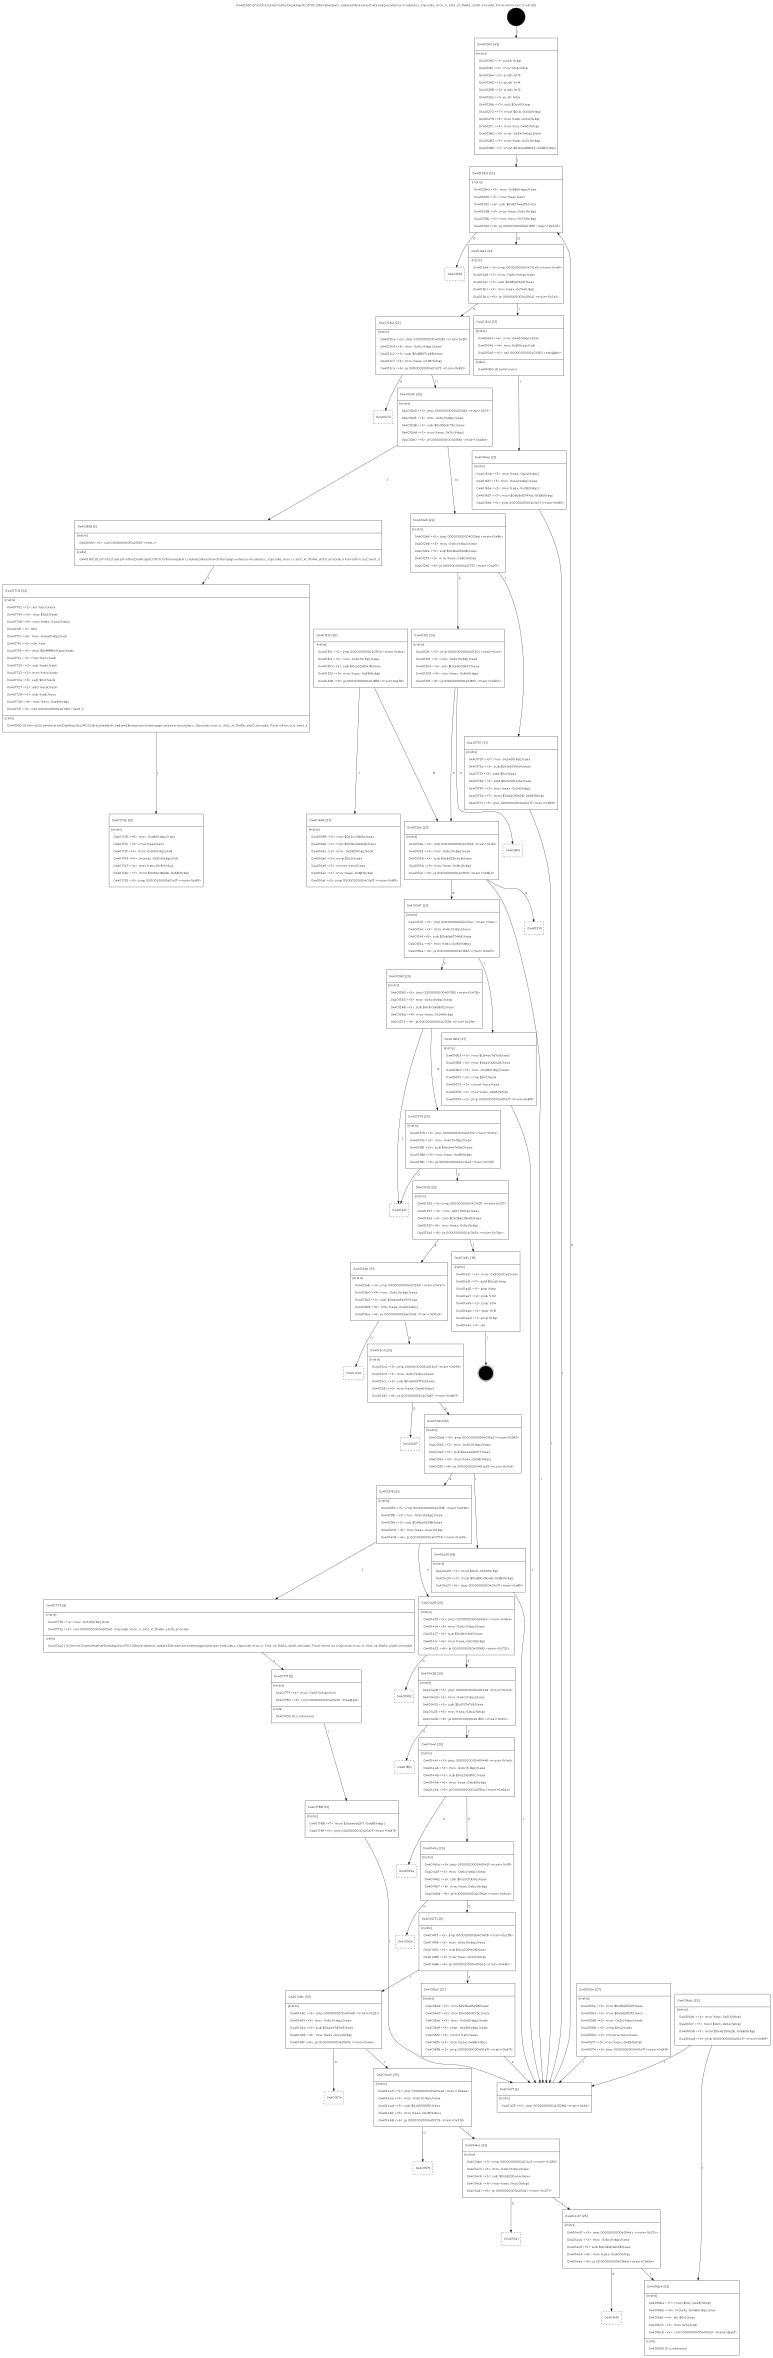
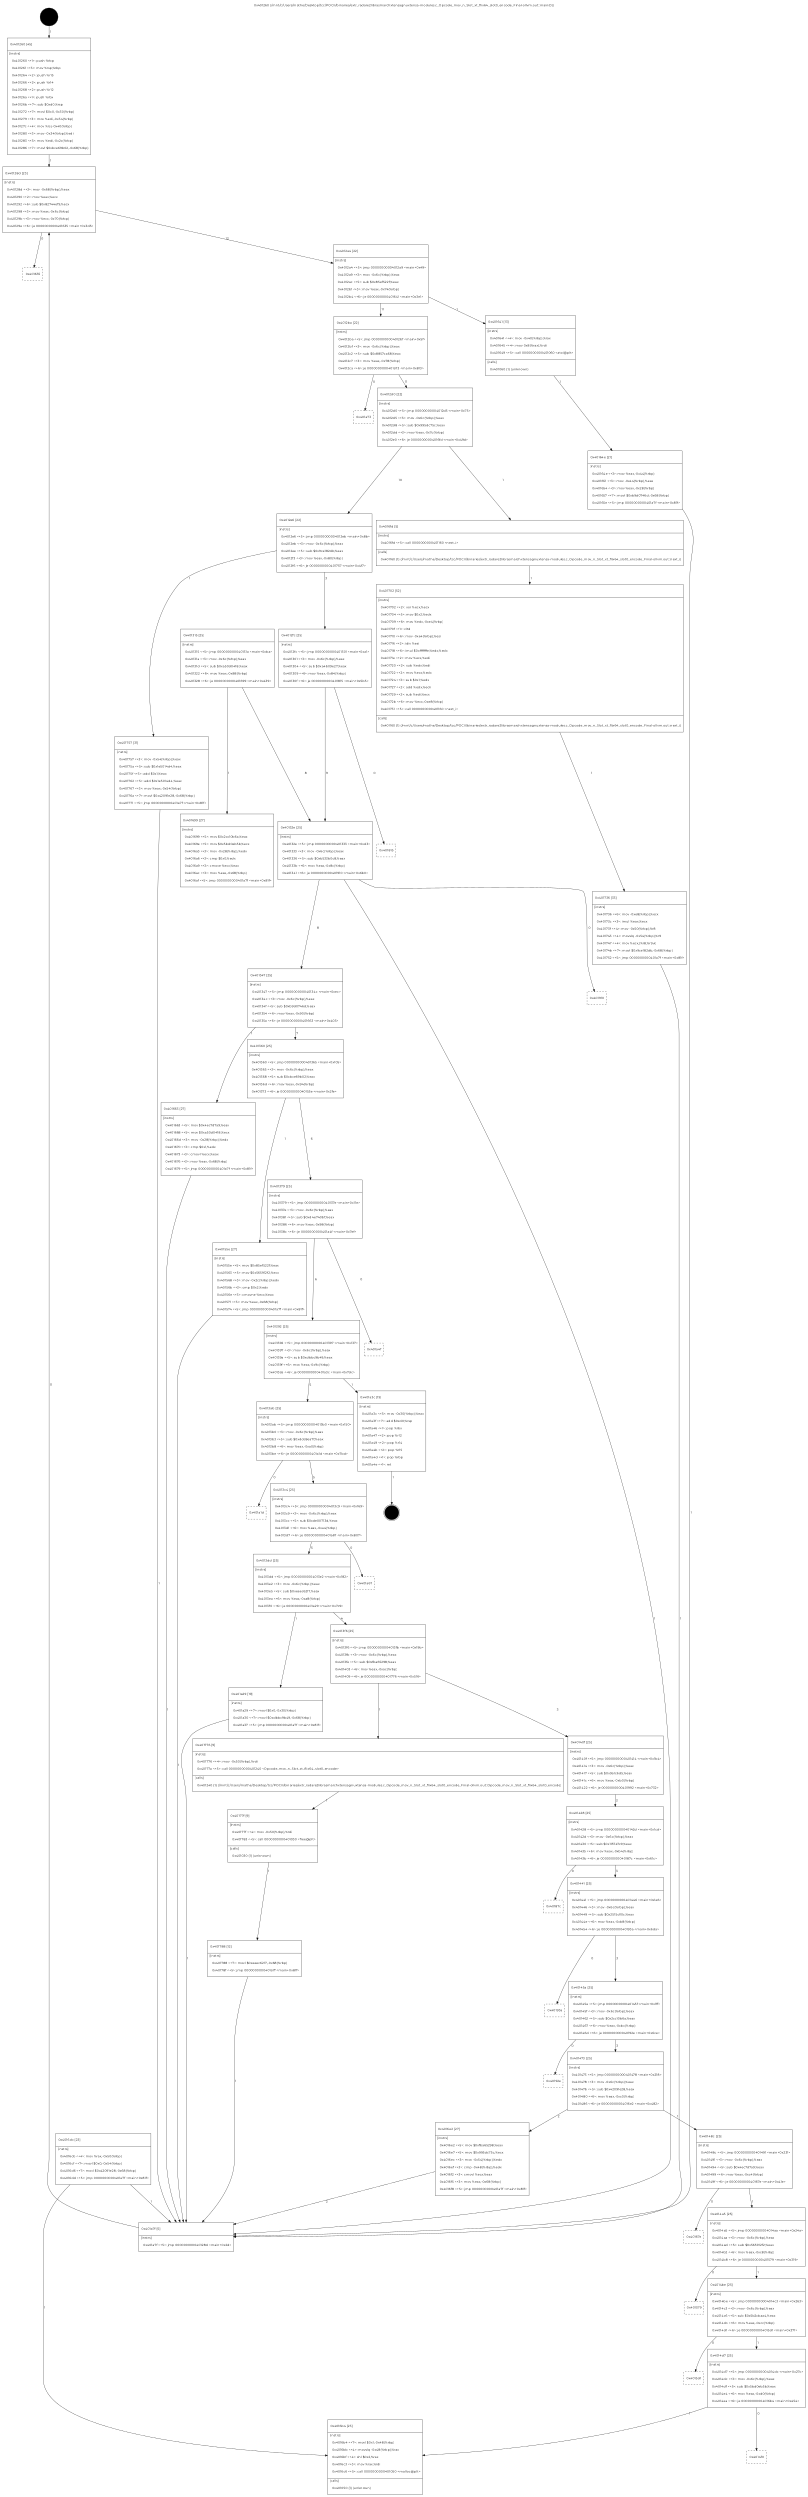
edge "0x401360 [25]" -> "0x401a4f": now "0x401360 [25]" -> "0x40155e [27]"
node "0x401992": removed
edge "0x401736 [33]" -> "0x401a7f [5]": added, label "1"
